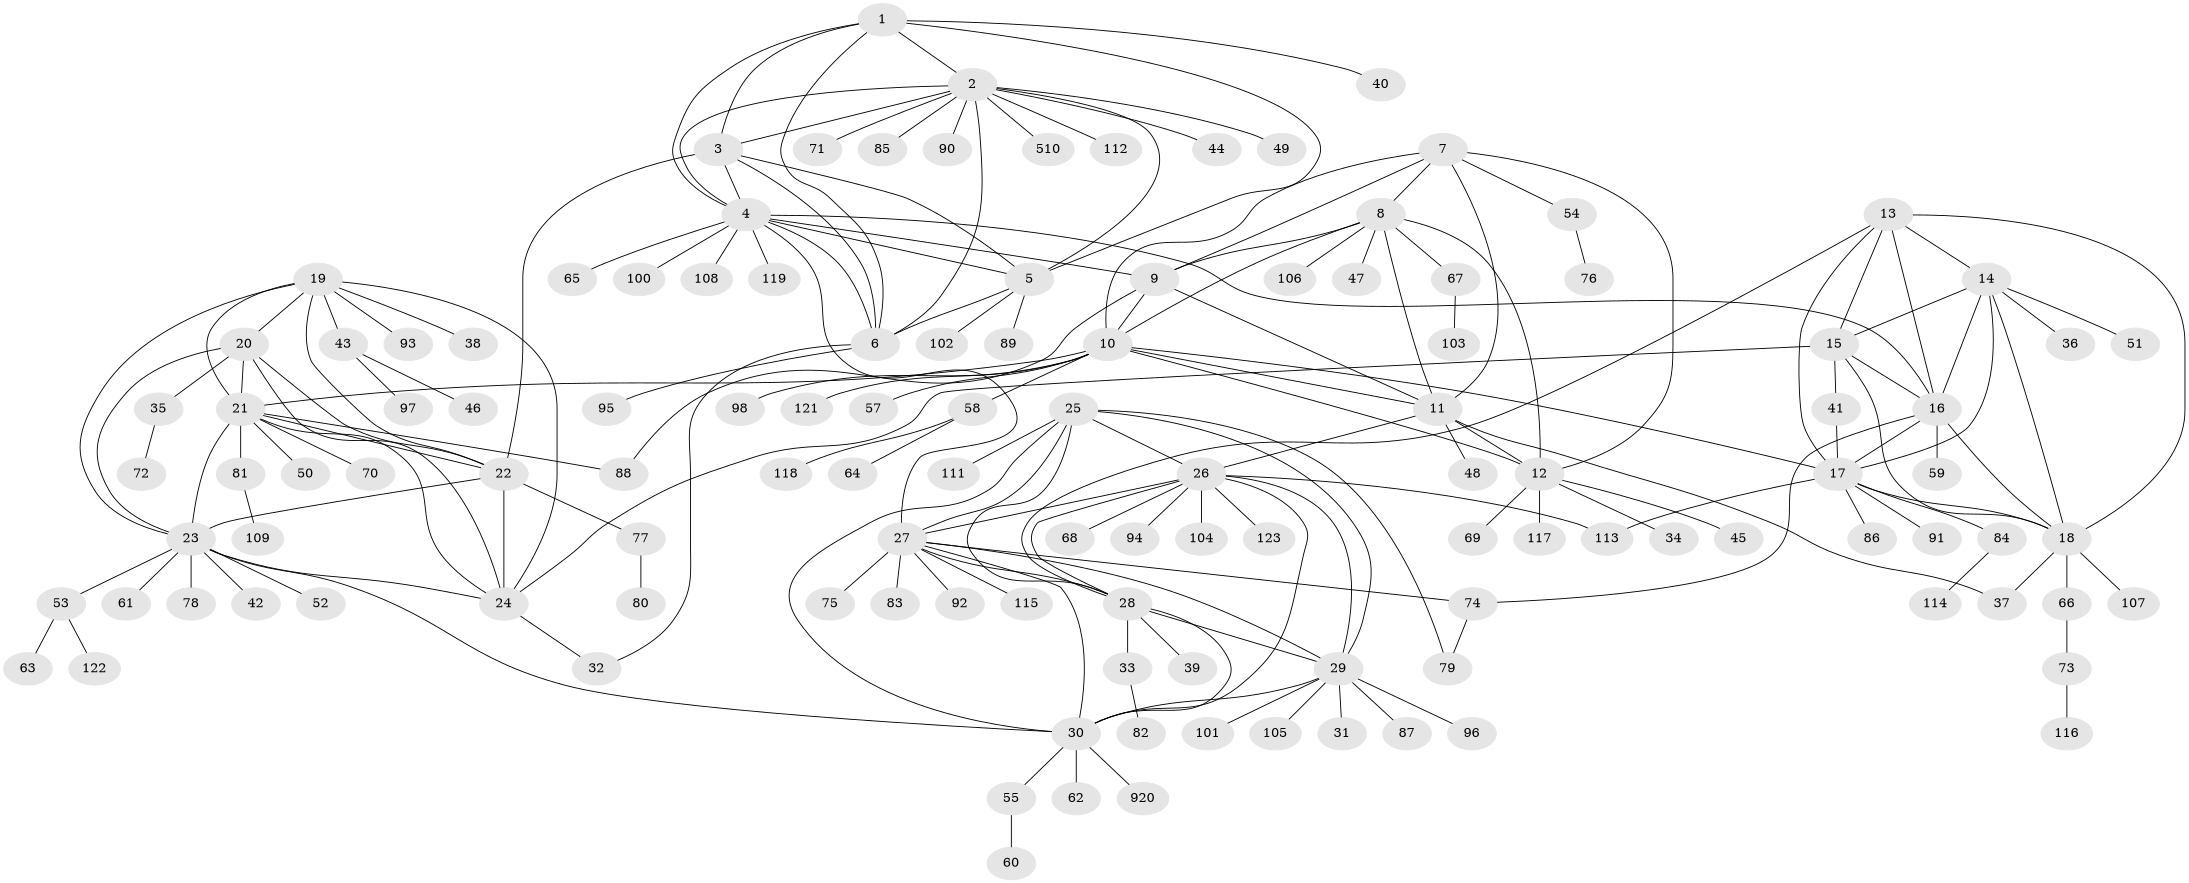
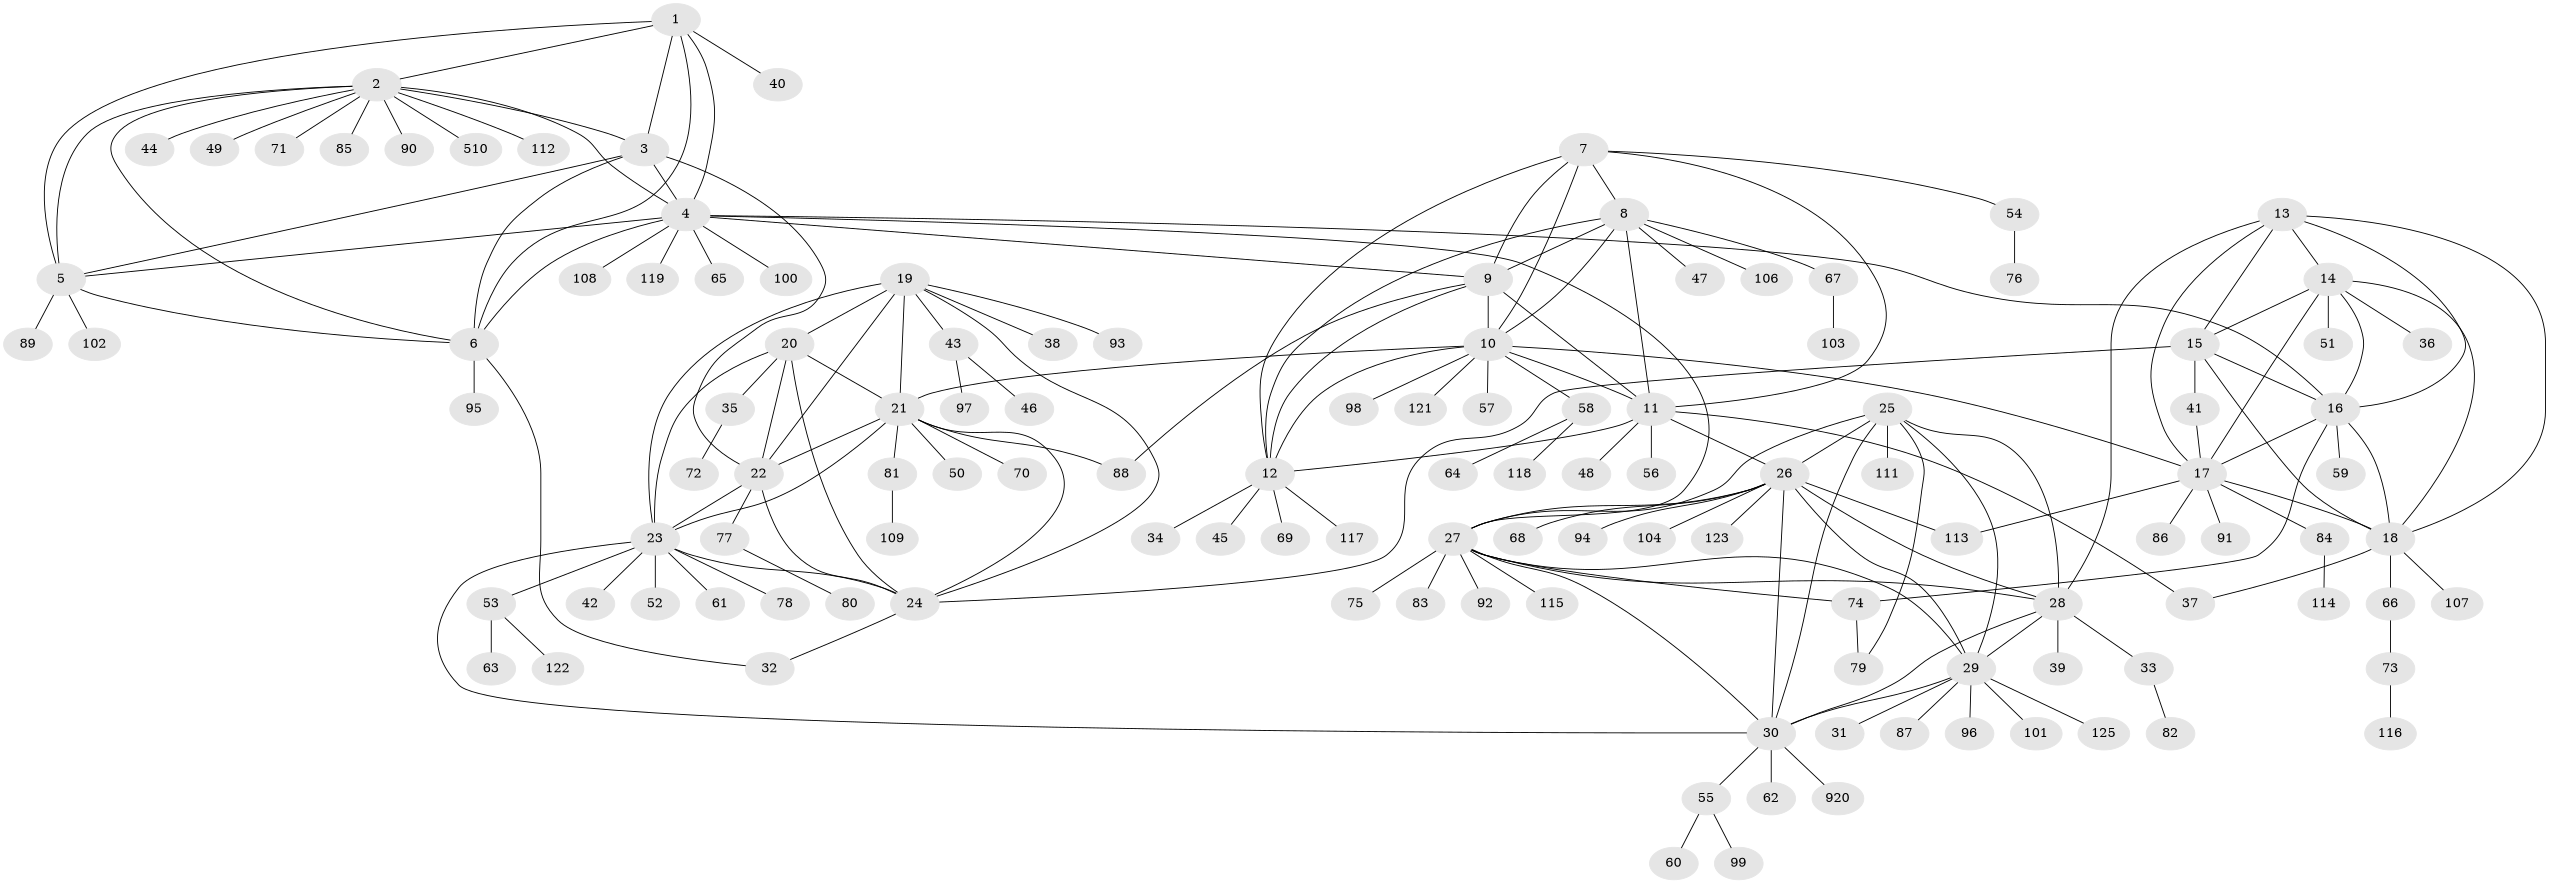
edge "9" -- "12": added
node "56": added
node "105": label "105" -> "125"
node "99": added
